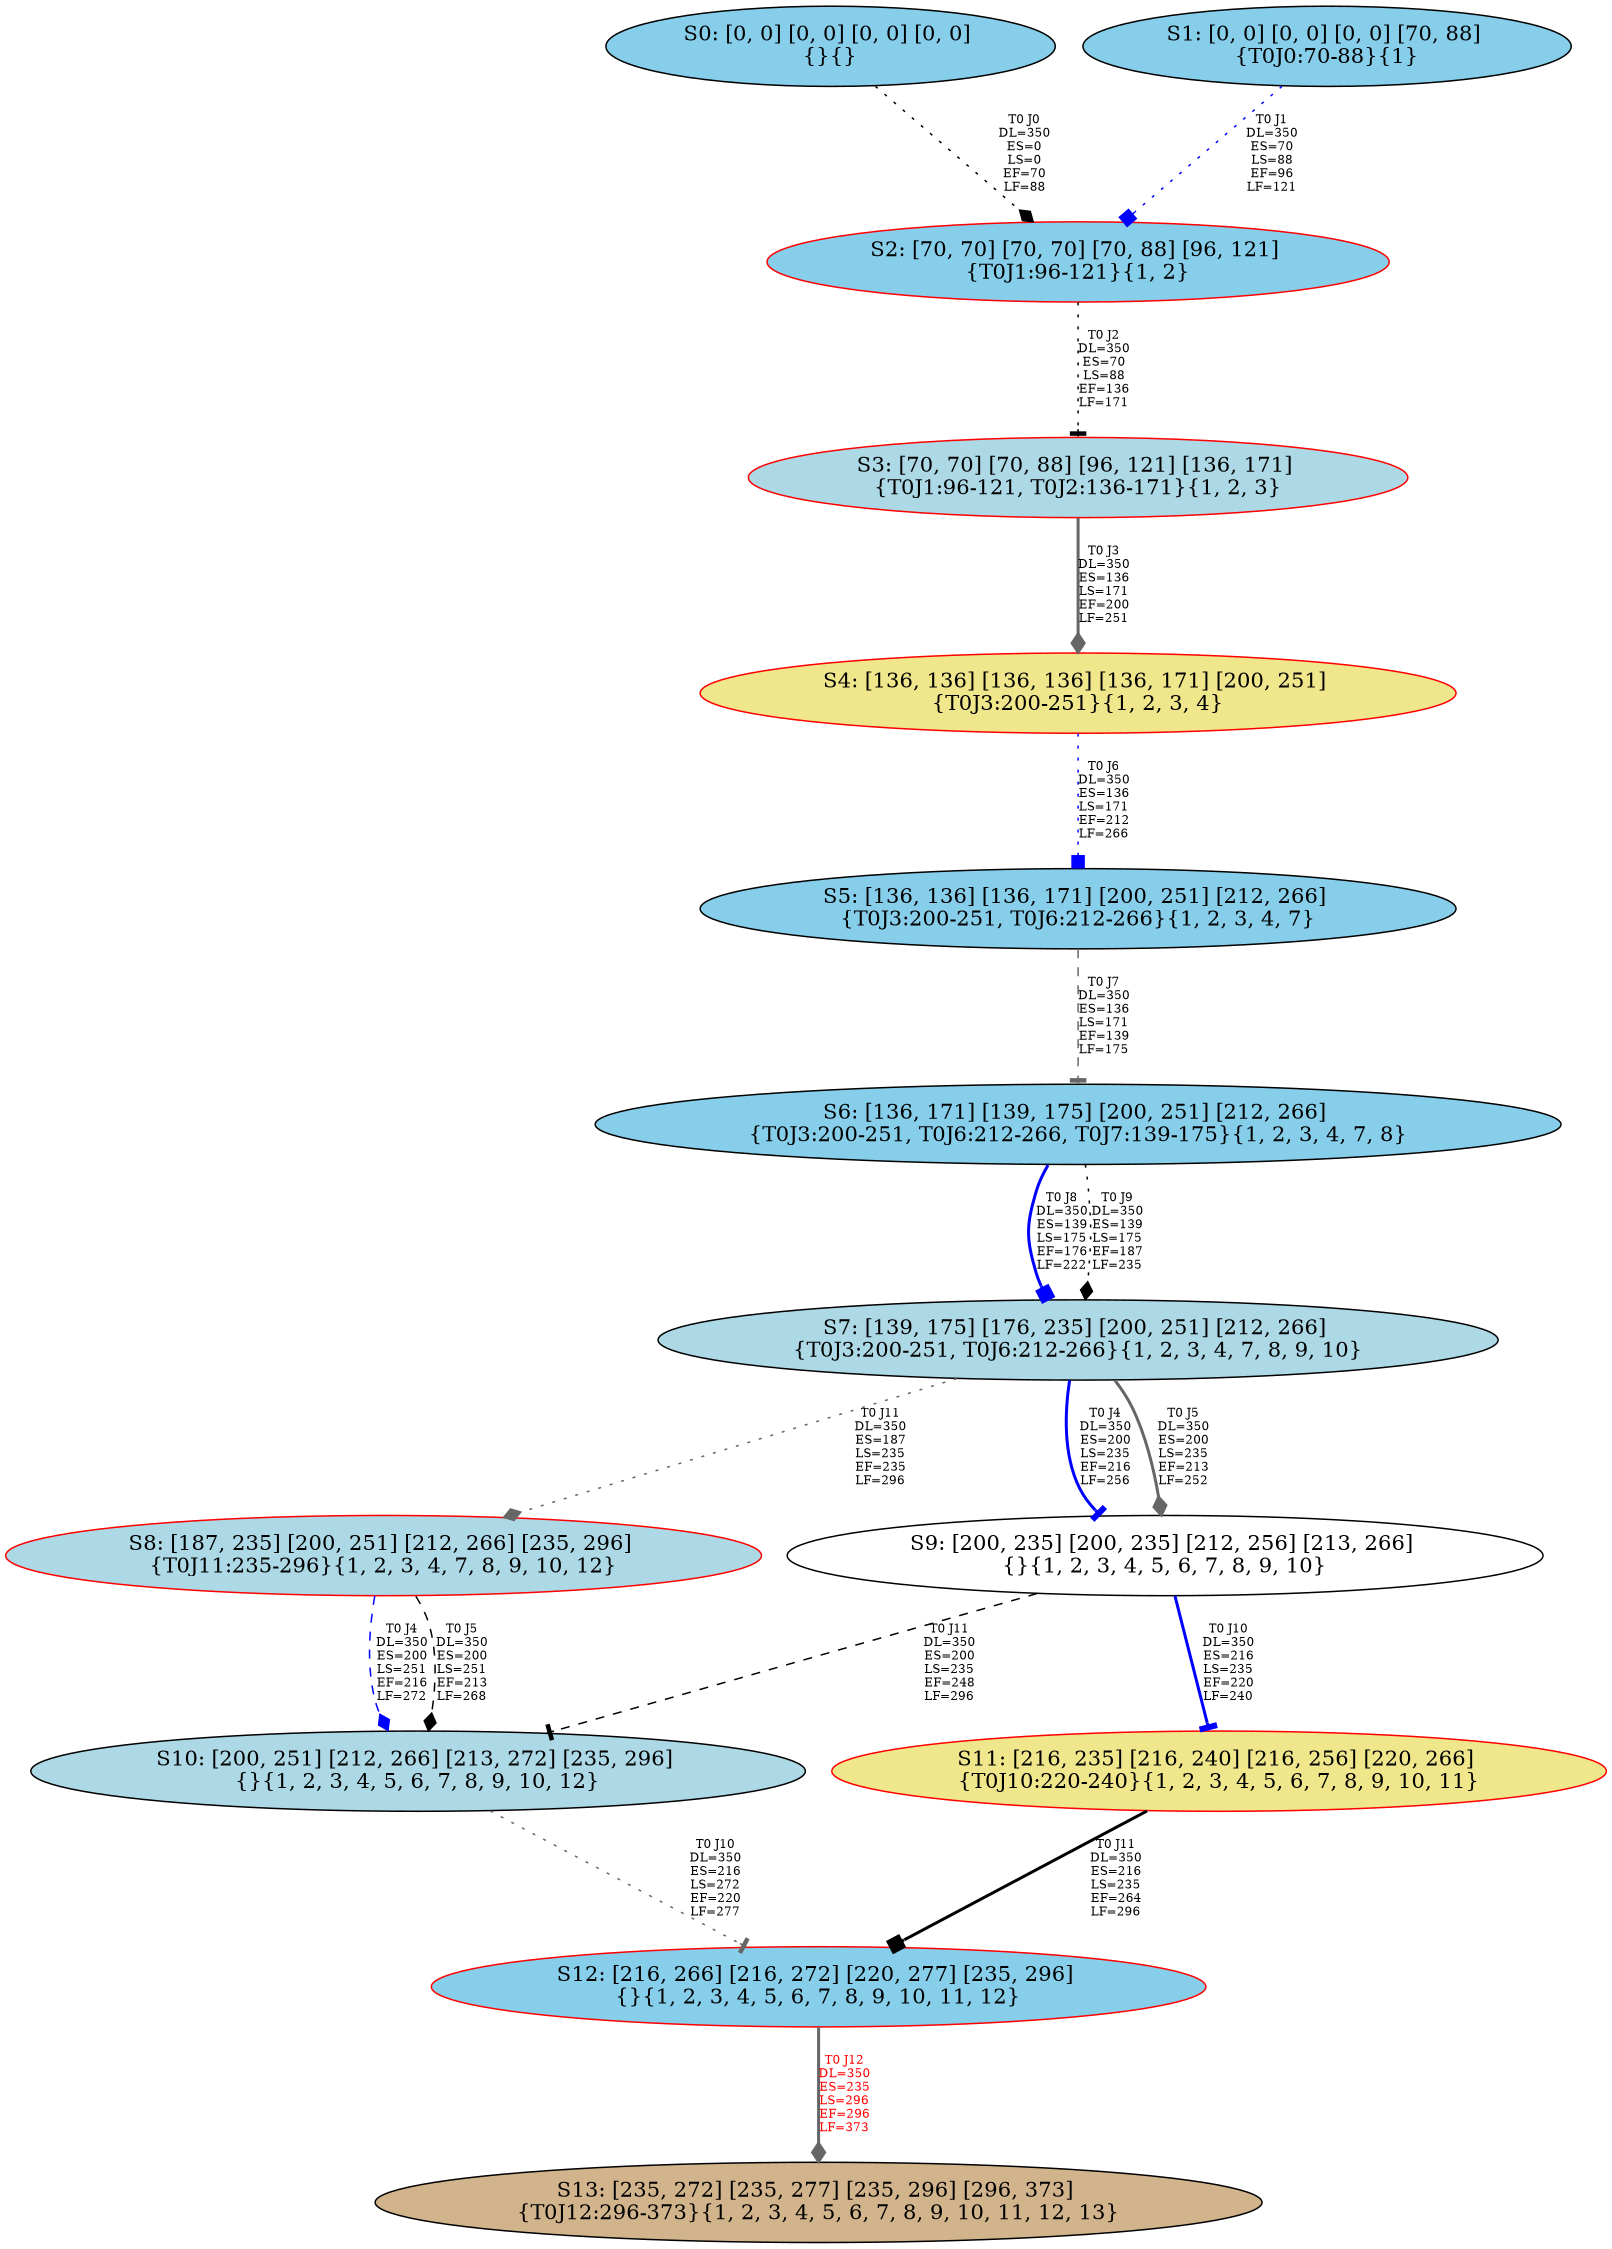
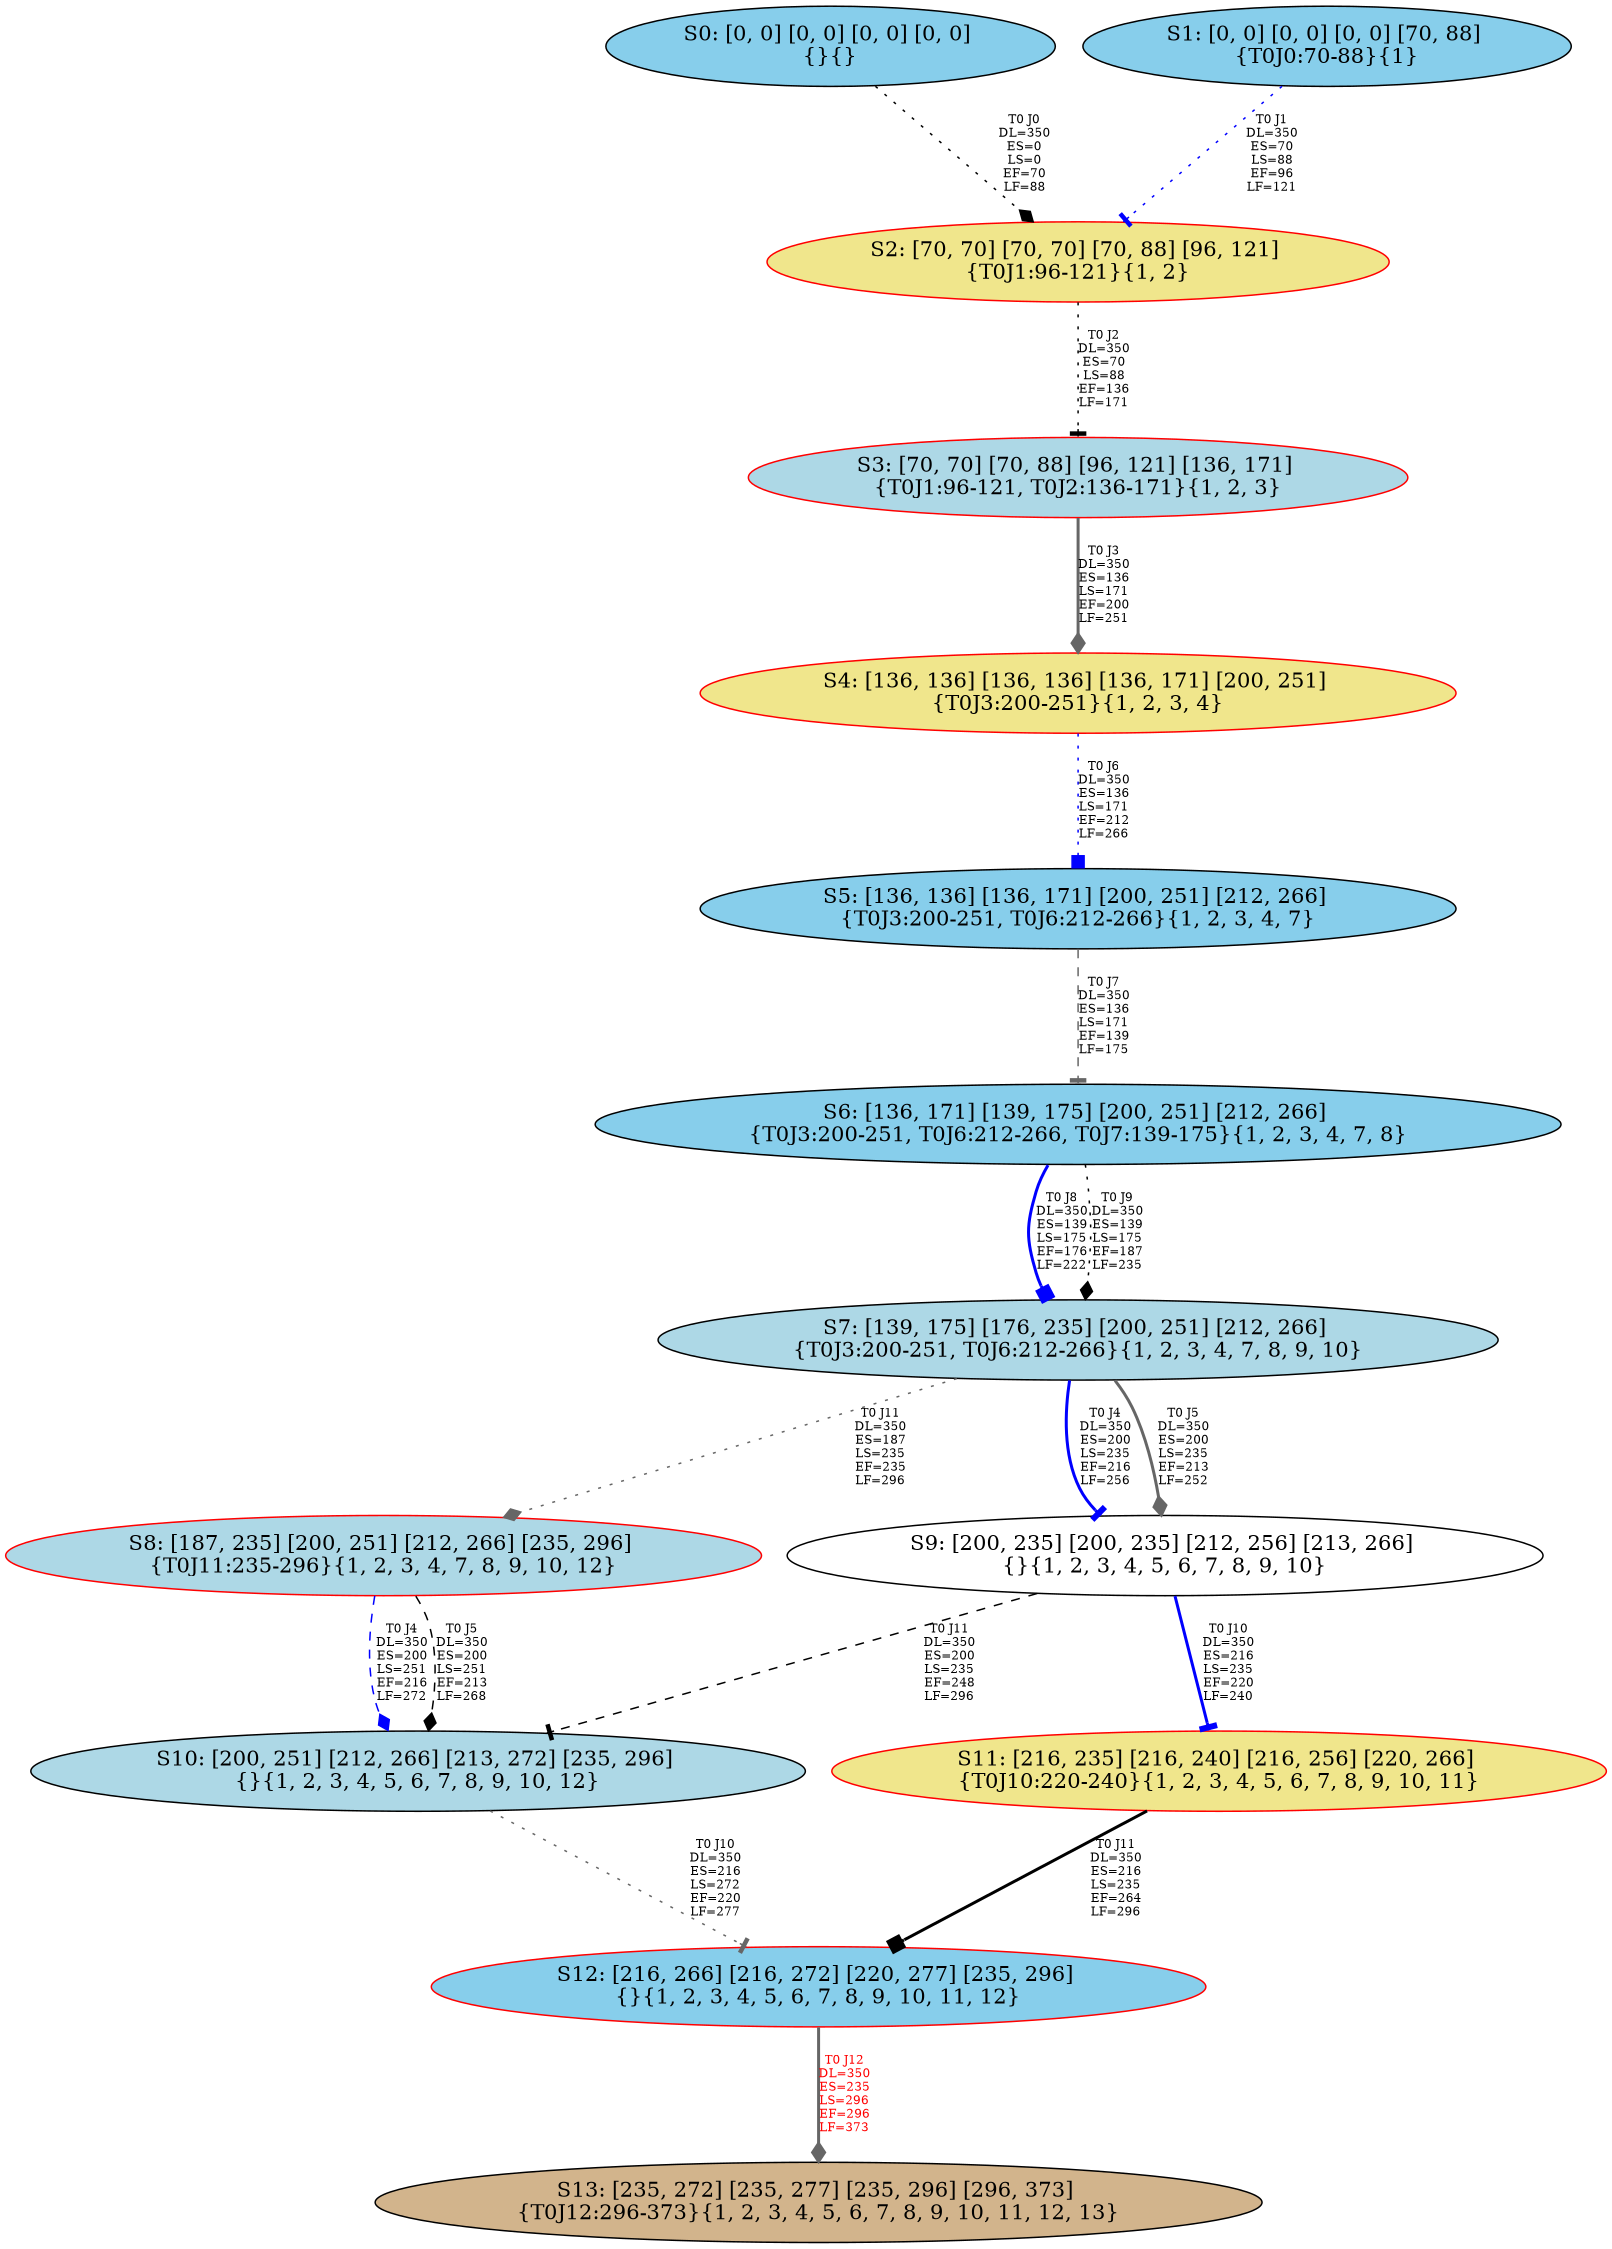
edge "S1: [0, 0] [0, 0] [0, 0] [70, 88] {T0J0:70-88}{1}" -> "S2: [70, 70] [70, 70] [70, 88] [96, 121] {T0J1:96-121}{1, 2}": arrowhead box -> tee
node "S2: [70, 70] [70, 70] [70, 88] [96, 121] {T0J1:96-121}{1, 2}": fillcolor skyblue -> khaki
